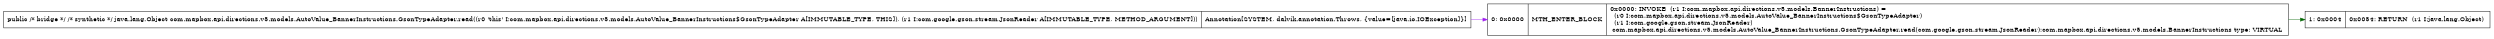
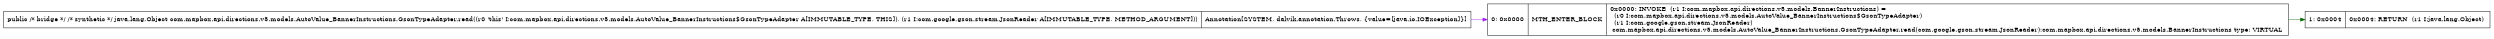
node "1: 0x0004": text "0x0054: RETURN  (r1 I:java.lang.Object)" -> "0x0004: RETURN  (r1 I:java.lang.Object)"
